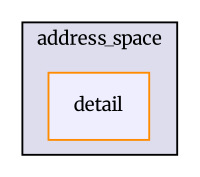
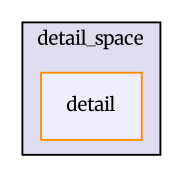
cluster "address_space": label "address_space" -> "detail_space"
